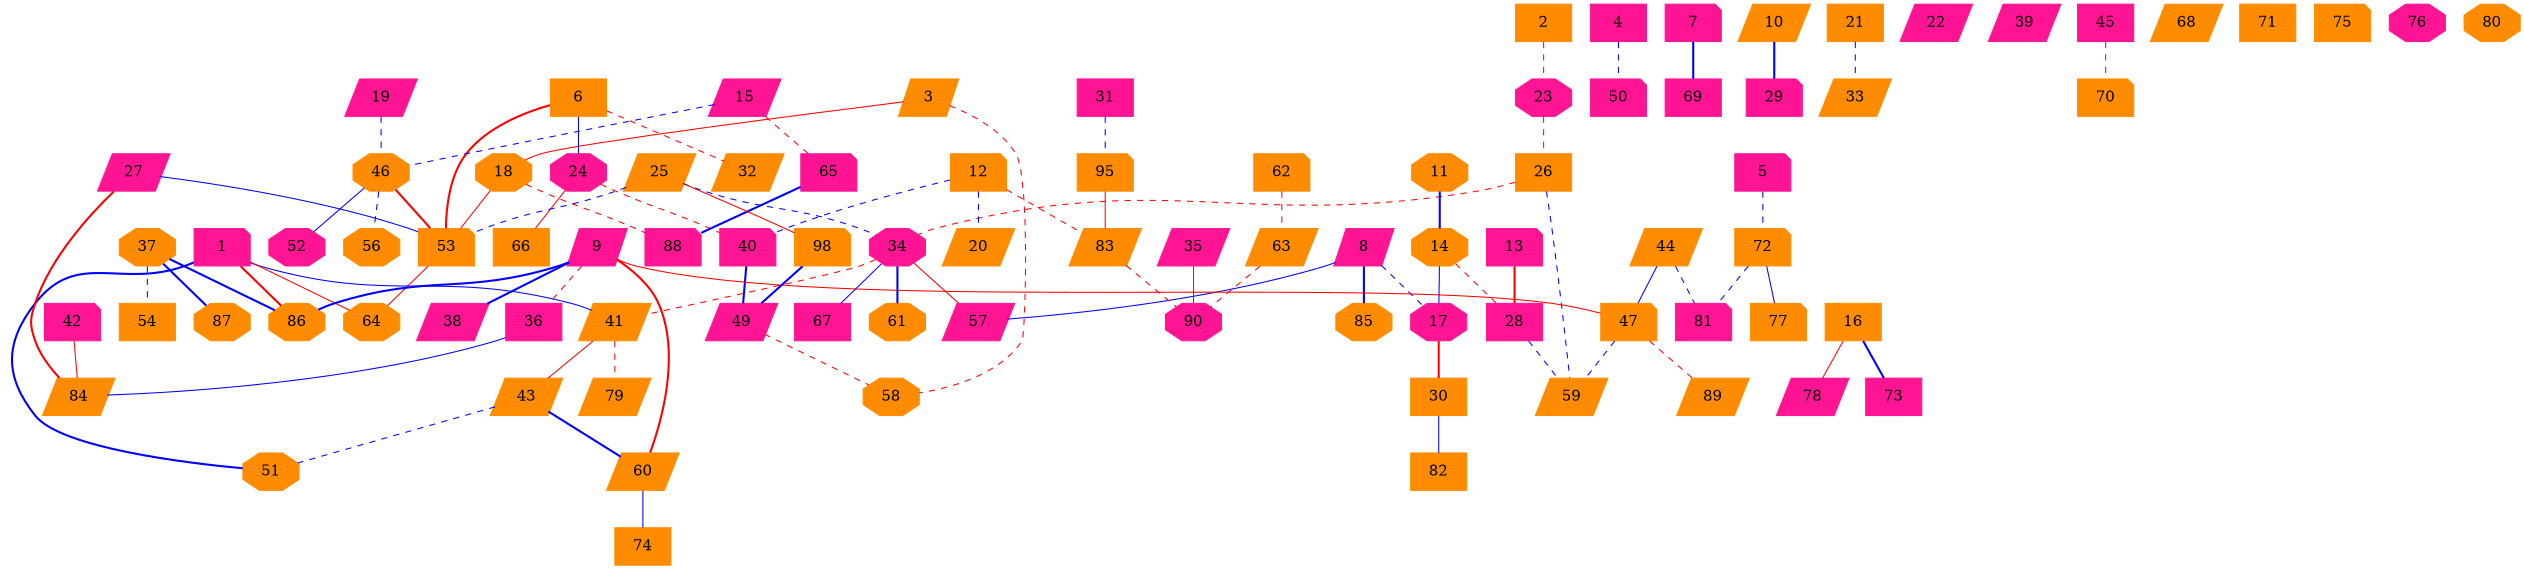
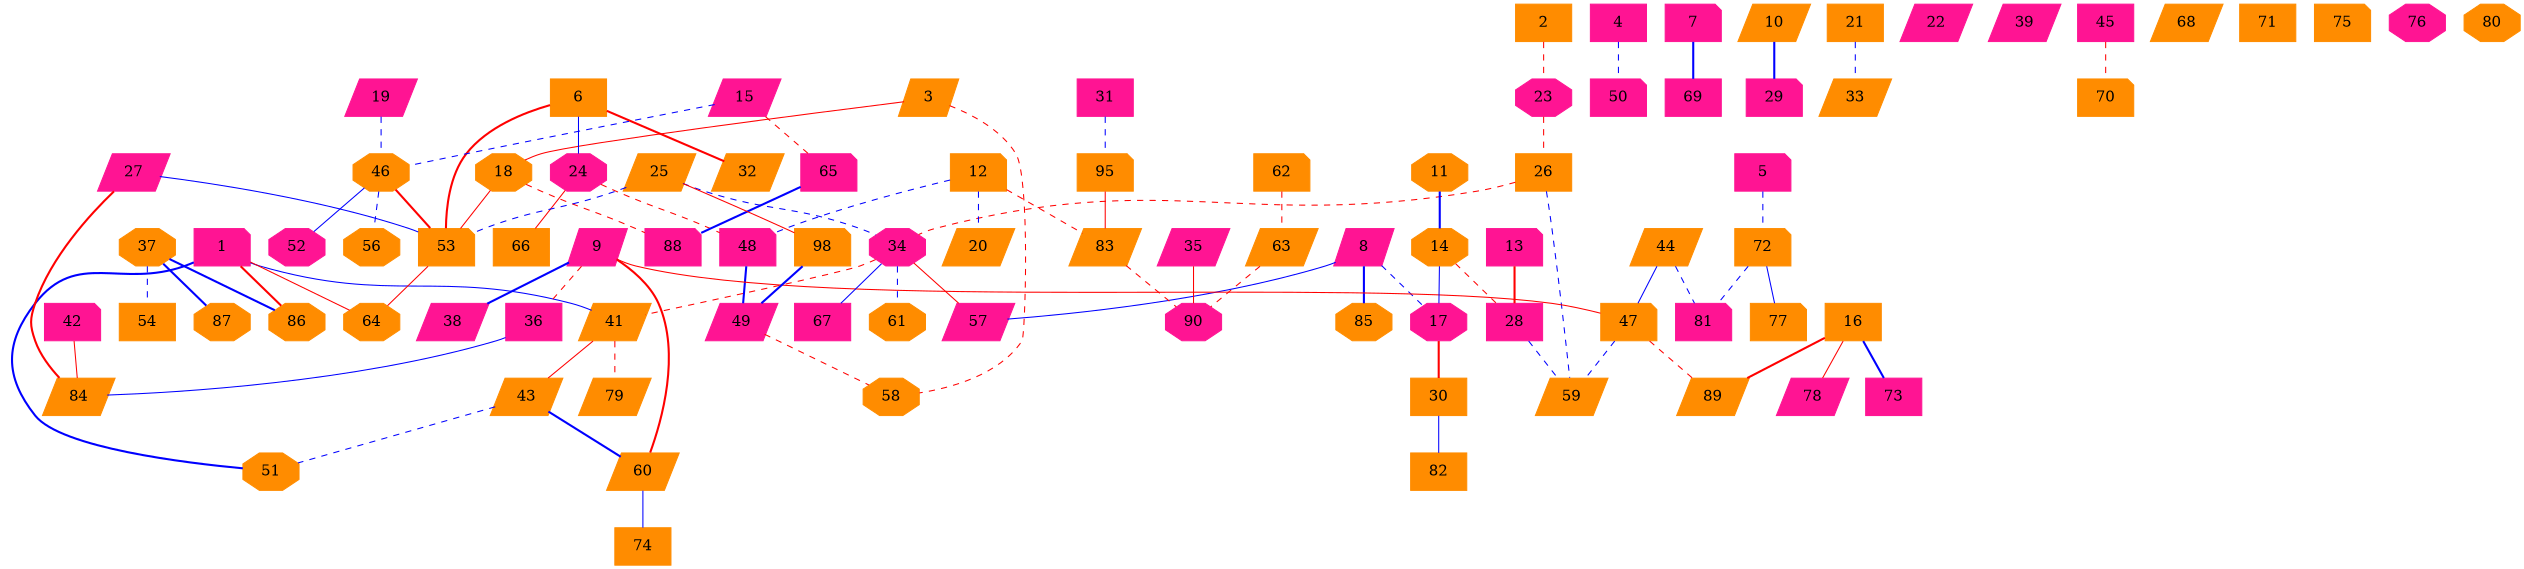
edge "6" -- "32": style dashed -> bold
node "40": label "40" -> "48"
edge "9" -- "86": removed
edge "34" -- "61": style bold -> dashed
edge "16" -- "89": added
